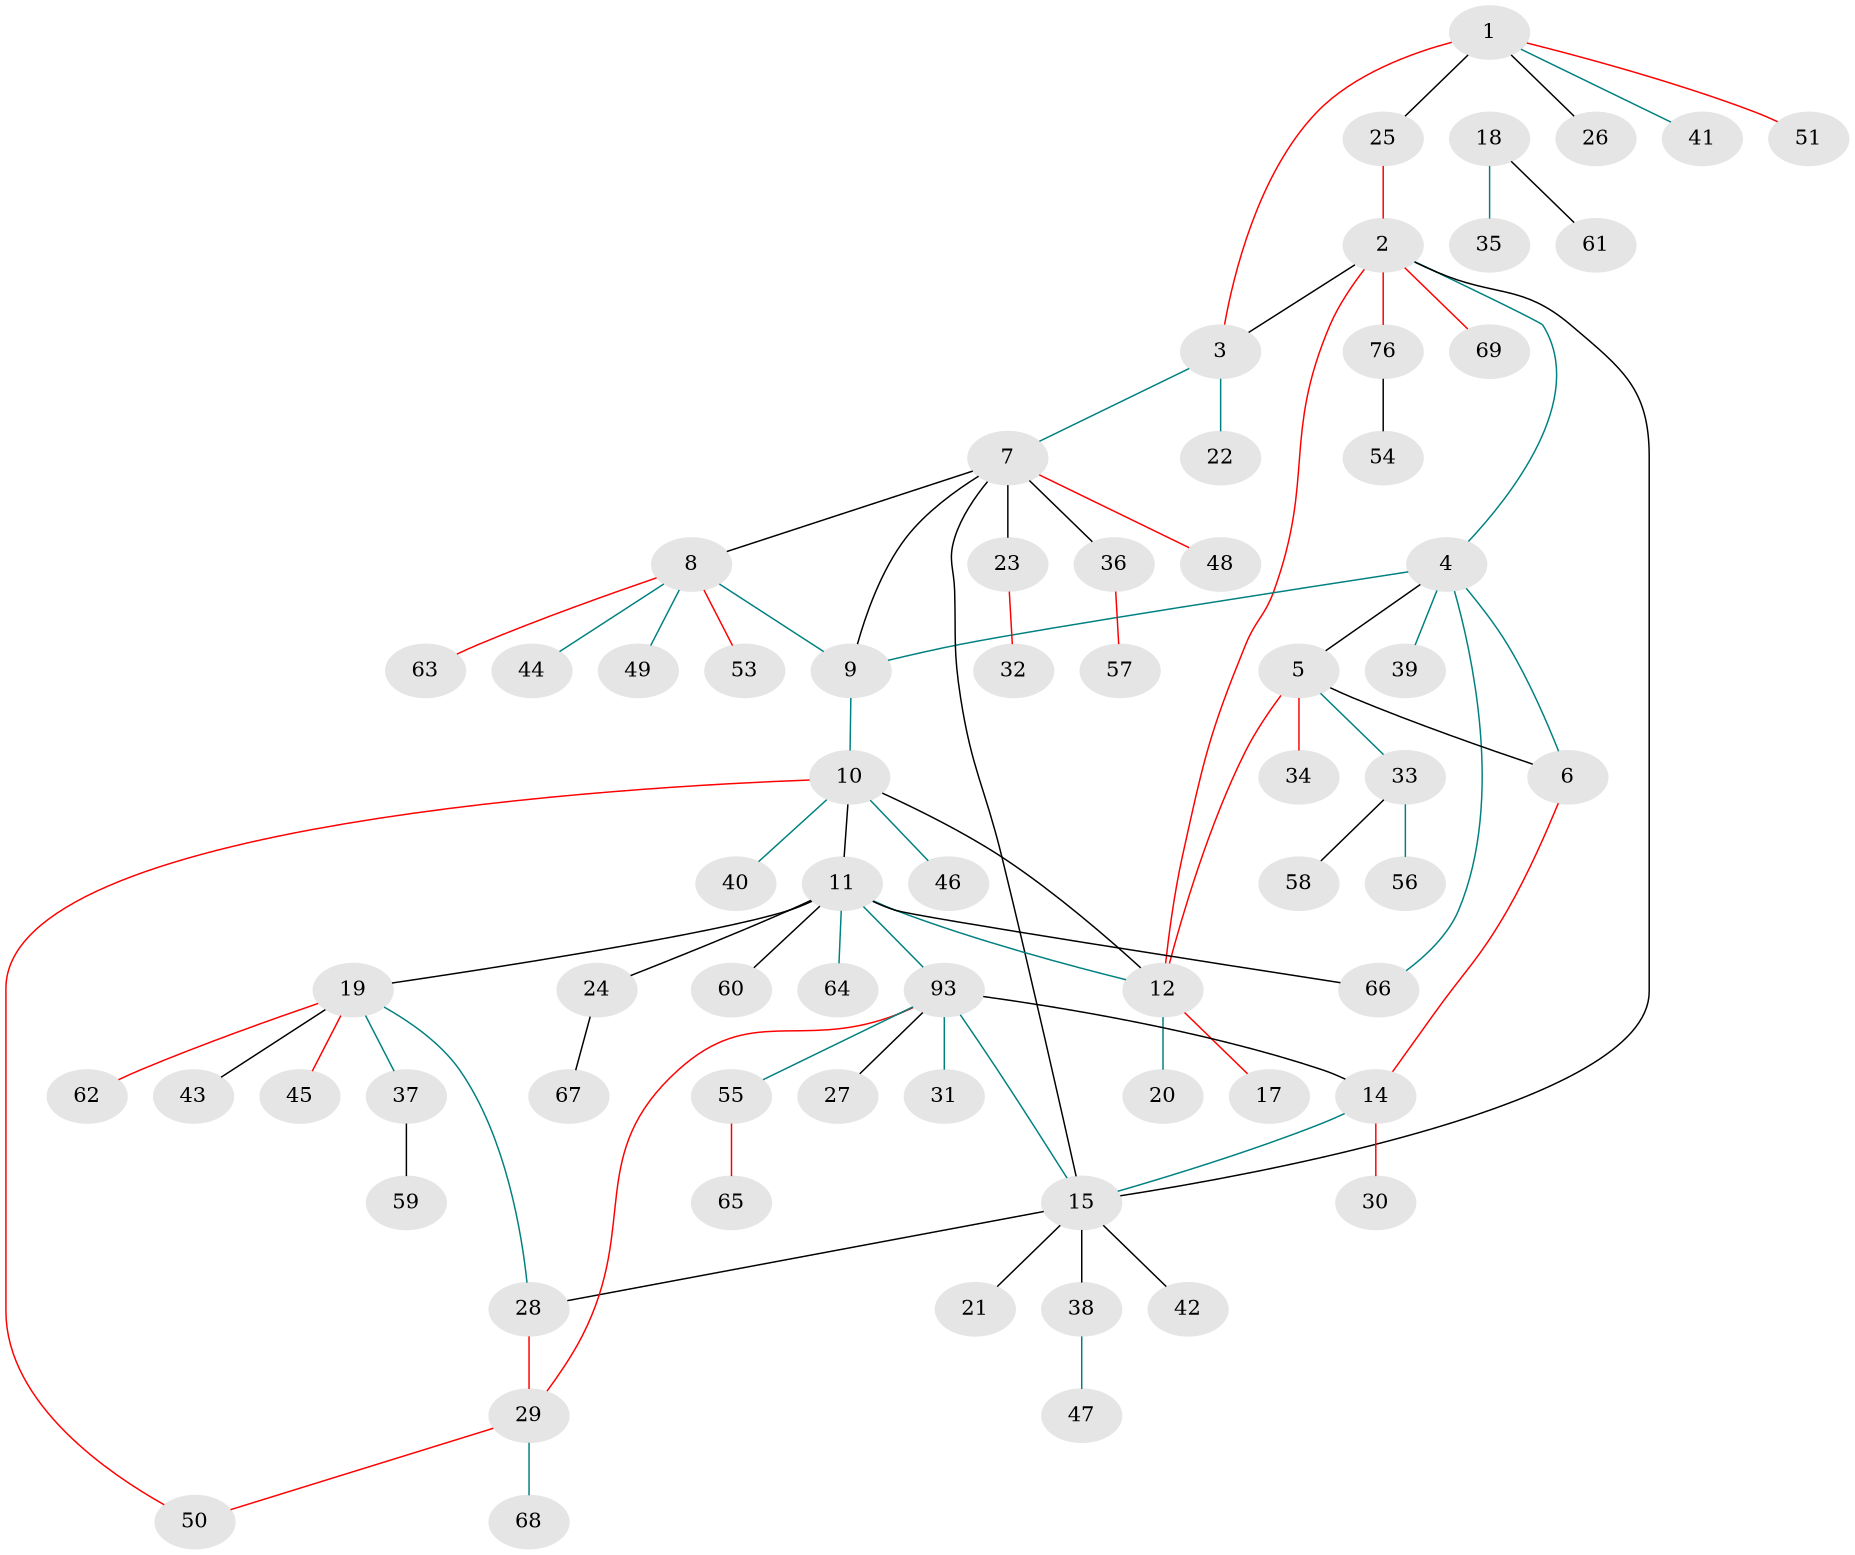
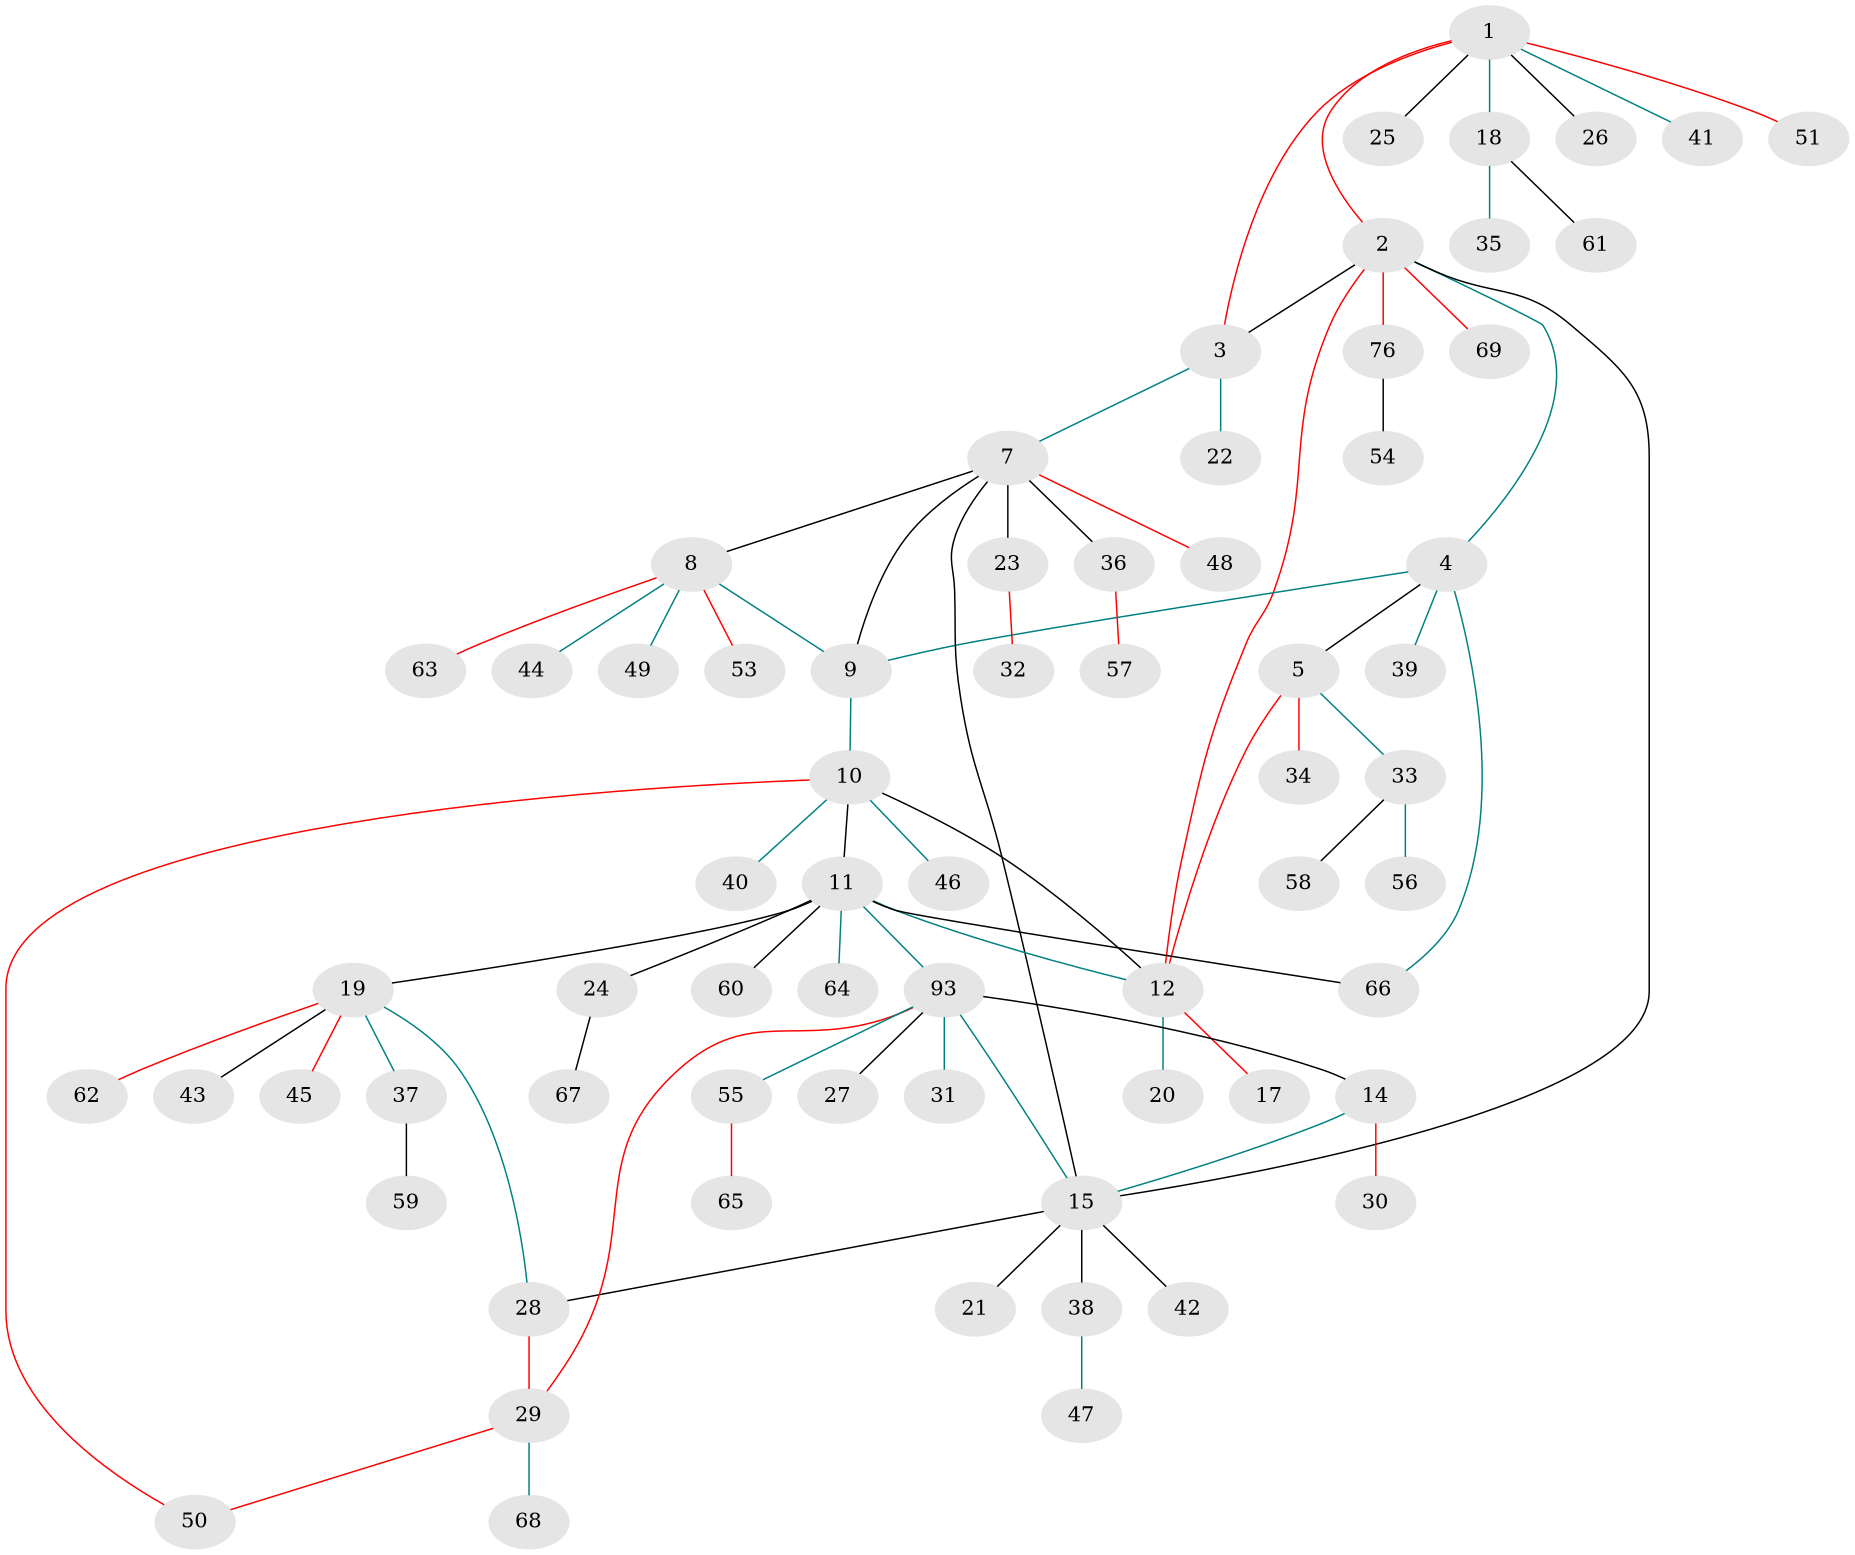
edge "1" -- "18": added
edge "25" -- "2": now "1" -- "2"
node "6": removed
